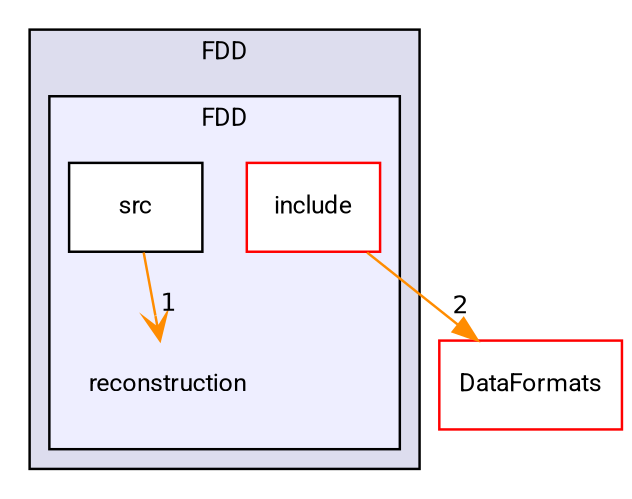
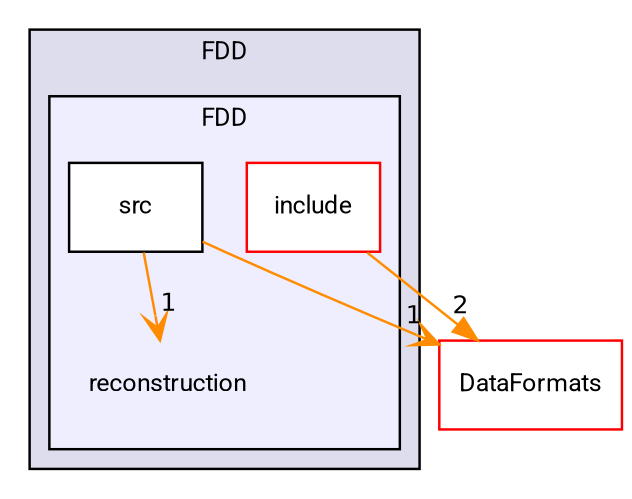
edge "src" -> "DataFormats": added
